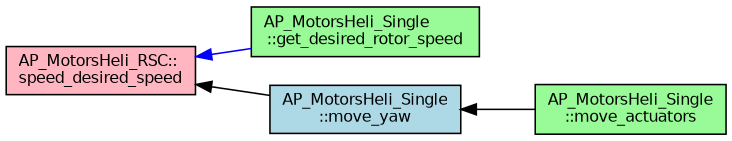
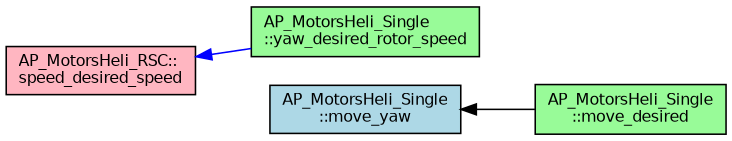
node "AP_MotorsHeli_Single ::get_desired_rotor_speed": label "AP_MotorsHeli_Single ::get_desired_rotor_speed" -> "AP_MotorsHeli_Single ::yaw_desired_rotor_speed"
edge "AP_MotorsHeli_Single ::move_yaw" -> "AP_MotorsHeli_RSC:: speed_desired_speed": removed
node "AP_MotorsHeli_Single ::move_actuators": label "AP_MotorsHeli_Single ::move_actuators" -> "AP_MotorsHeli_Single ::move_desired"
